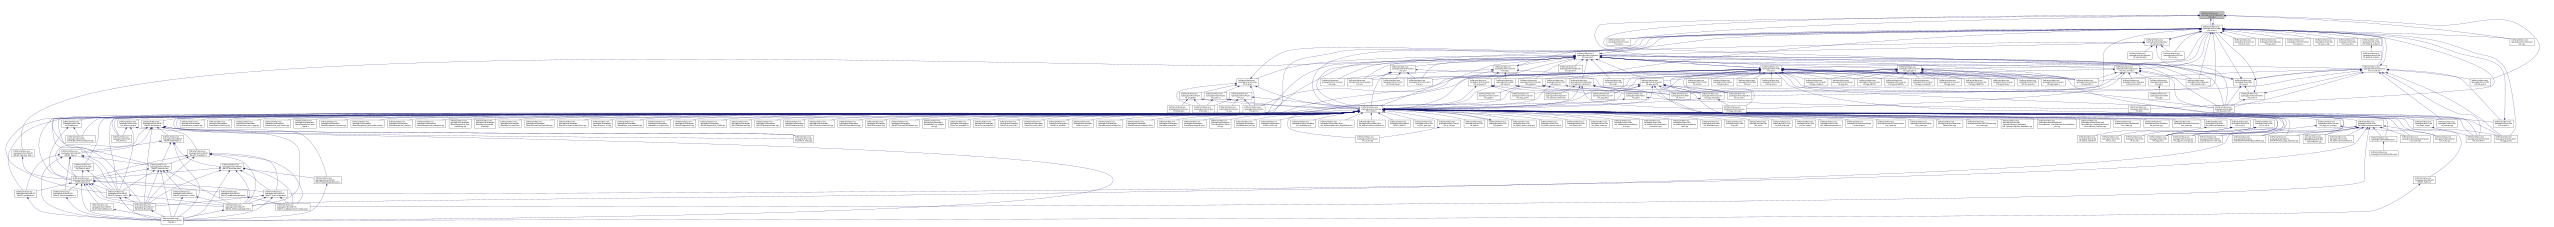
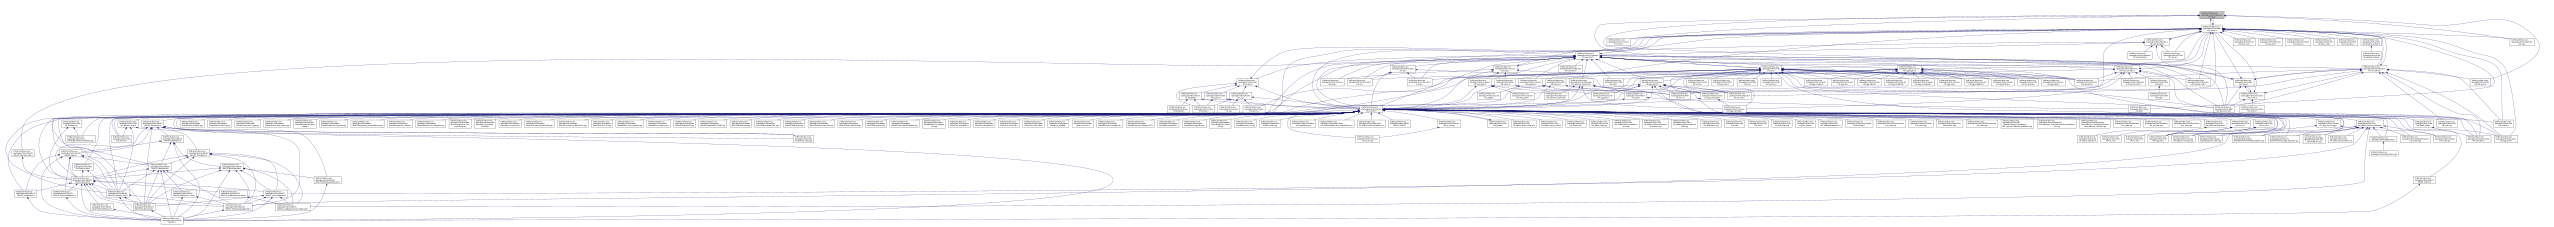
edge "3rdParty/trilinos-nox /packages/ml/src/Main /ml_struct.h" -> "3rdParty/trilinos-nox /packages/ml/src/Utils /ml_anasazi.h": reversed
node "3rdParty/trilinos-nox /packages/ml/src/Comm /ml_comminfoop.c": removed
edge "3rdParty/trilinos-nox /packages/ml/src/Main /ml_1level.h" -> "3rdParty/trilinos-nox /packages/ml/src/Smoother /ml_csolve.h": added
edge "3rdParty/trilinos-nox /packages/ml/src/Krylov /ml_gmres.c" -> "3rdParty/trilinos-nox /packages/ml/src/Krylov /ml_krylov.h": now "3rdParty/trilinos-nox /packages/ml/src/Krylov /ml_cg.h" -> "3rdParty/trilinos-nox /packages/ml/src/Krylov /ml_krylov.h"
node "3rdParty/trilinos-nox /packages/ml/src/Smoother /ml_csolve.c": added
edge "3rdParty/trilinos-nox /packages/ml/src/Utils /ml_RowMatrix.h" -> "3rdParty/trilinos-nox /packages/ml/src/Include /ml_include.h": removed
node "3rdParty/trilinos-nox /packages/ml/src/Utils /ml_DD_prec.cpp": removed
node "3rdParty/trilinos-nox /packages/ml/src/Utils /ml_ifpack.c": removed
node "3rdParty/trilinos-nox /packages/ml/src/Utils /ml_anasazi.cpp": label "3rdParty/trilinos-nox /packages/ml/src/Utils /ml_anasazi.cpp" -> "3rdParty/trilinos-nox /packages/ml/src/Utils /ml_main.cpp"
